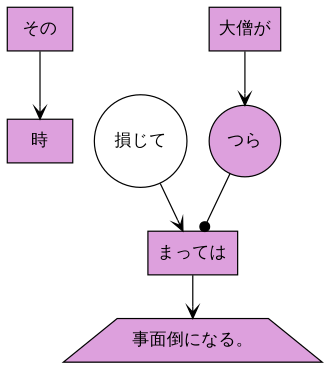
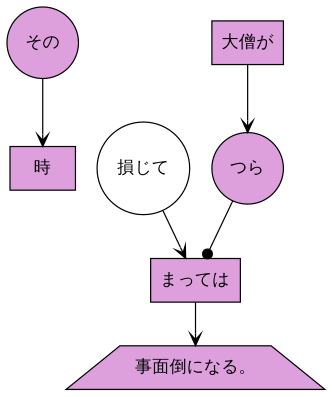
node "その": shape box -> circle
